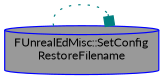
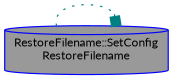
node "FUnrealEdMisc::SetConfig RestoreFilename": label "FUnrealEdMisc::SetConfig RestoreFilename" -> "RestoreFilename::SetConfig RestoreFilename"
